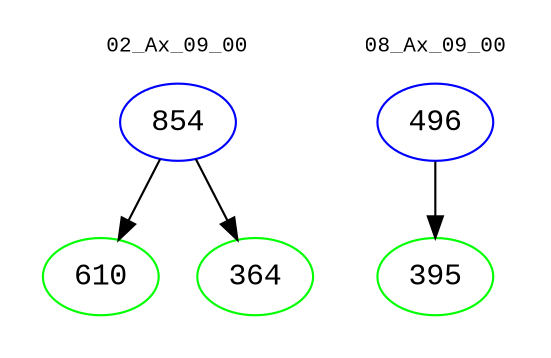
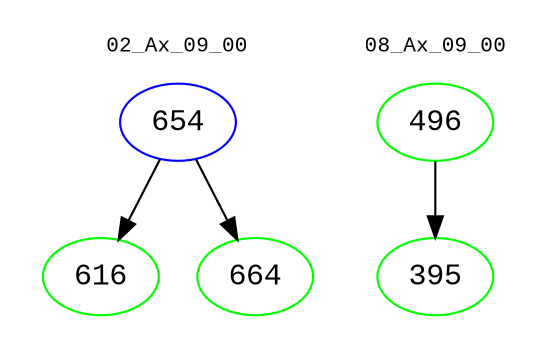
node "854": label "854" -> "654"
node "496": color blue -> green
node "610": label "610" -> "616"
node "364": label "364" -> "664"
